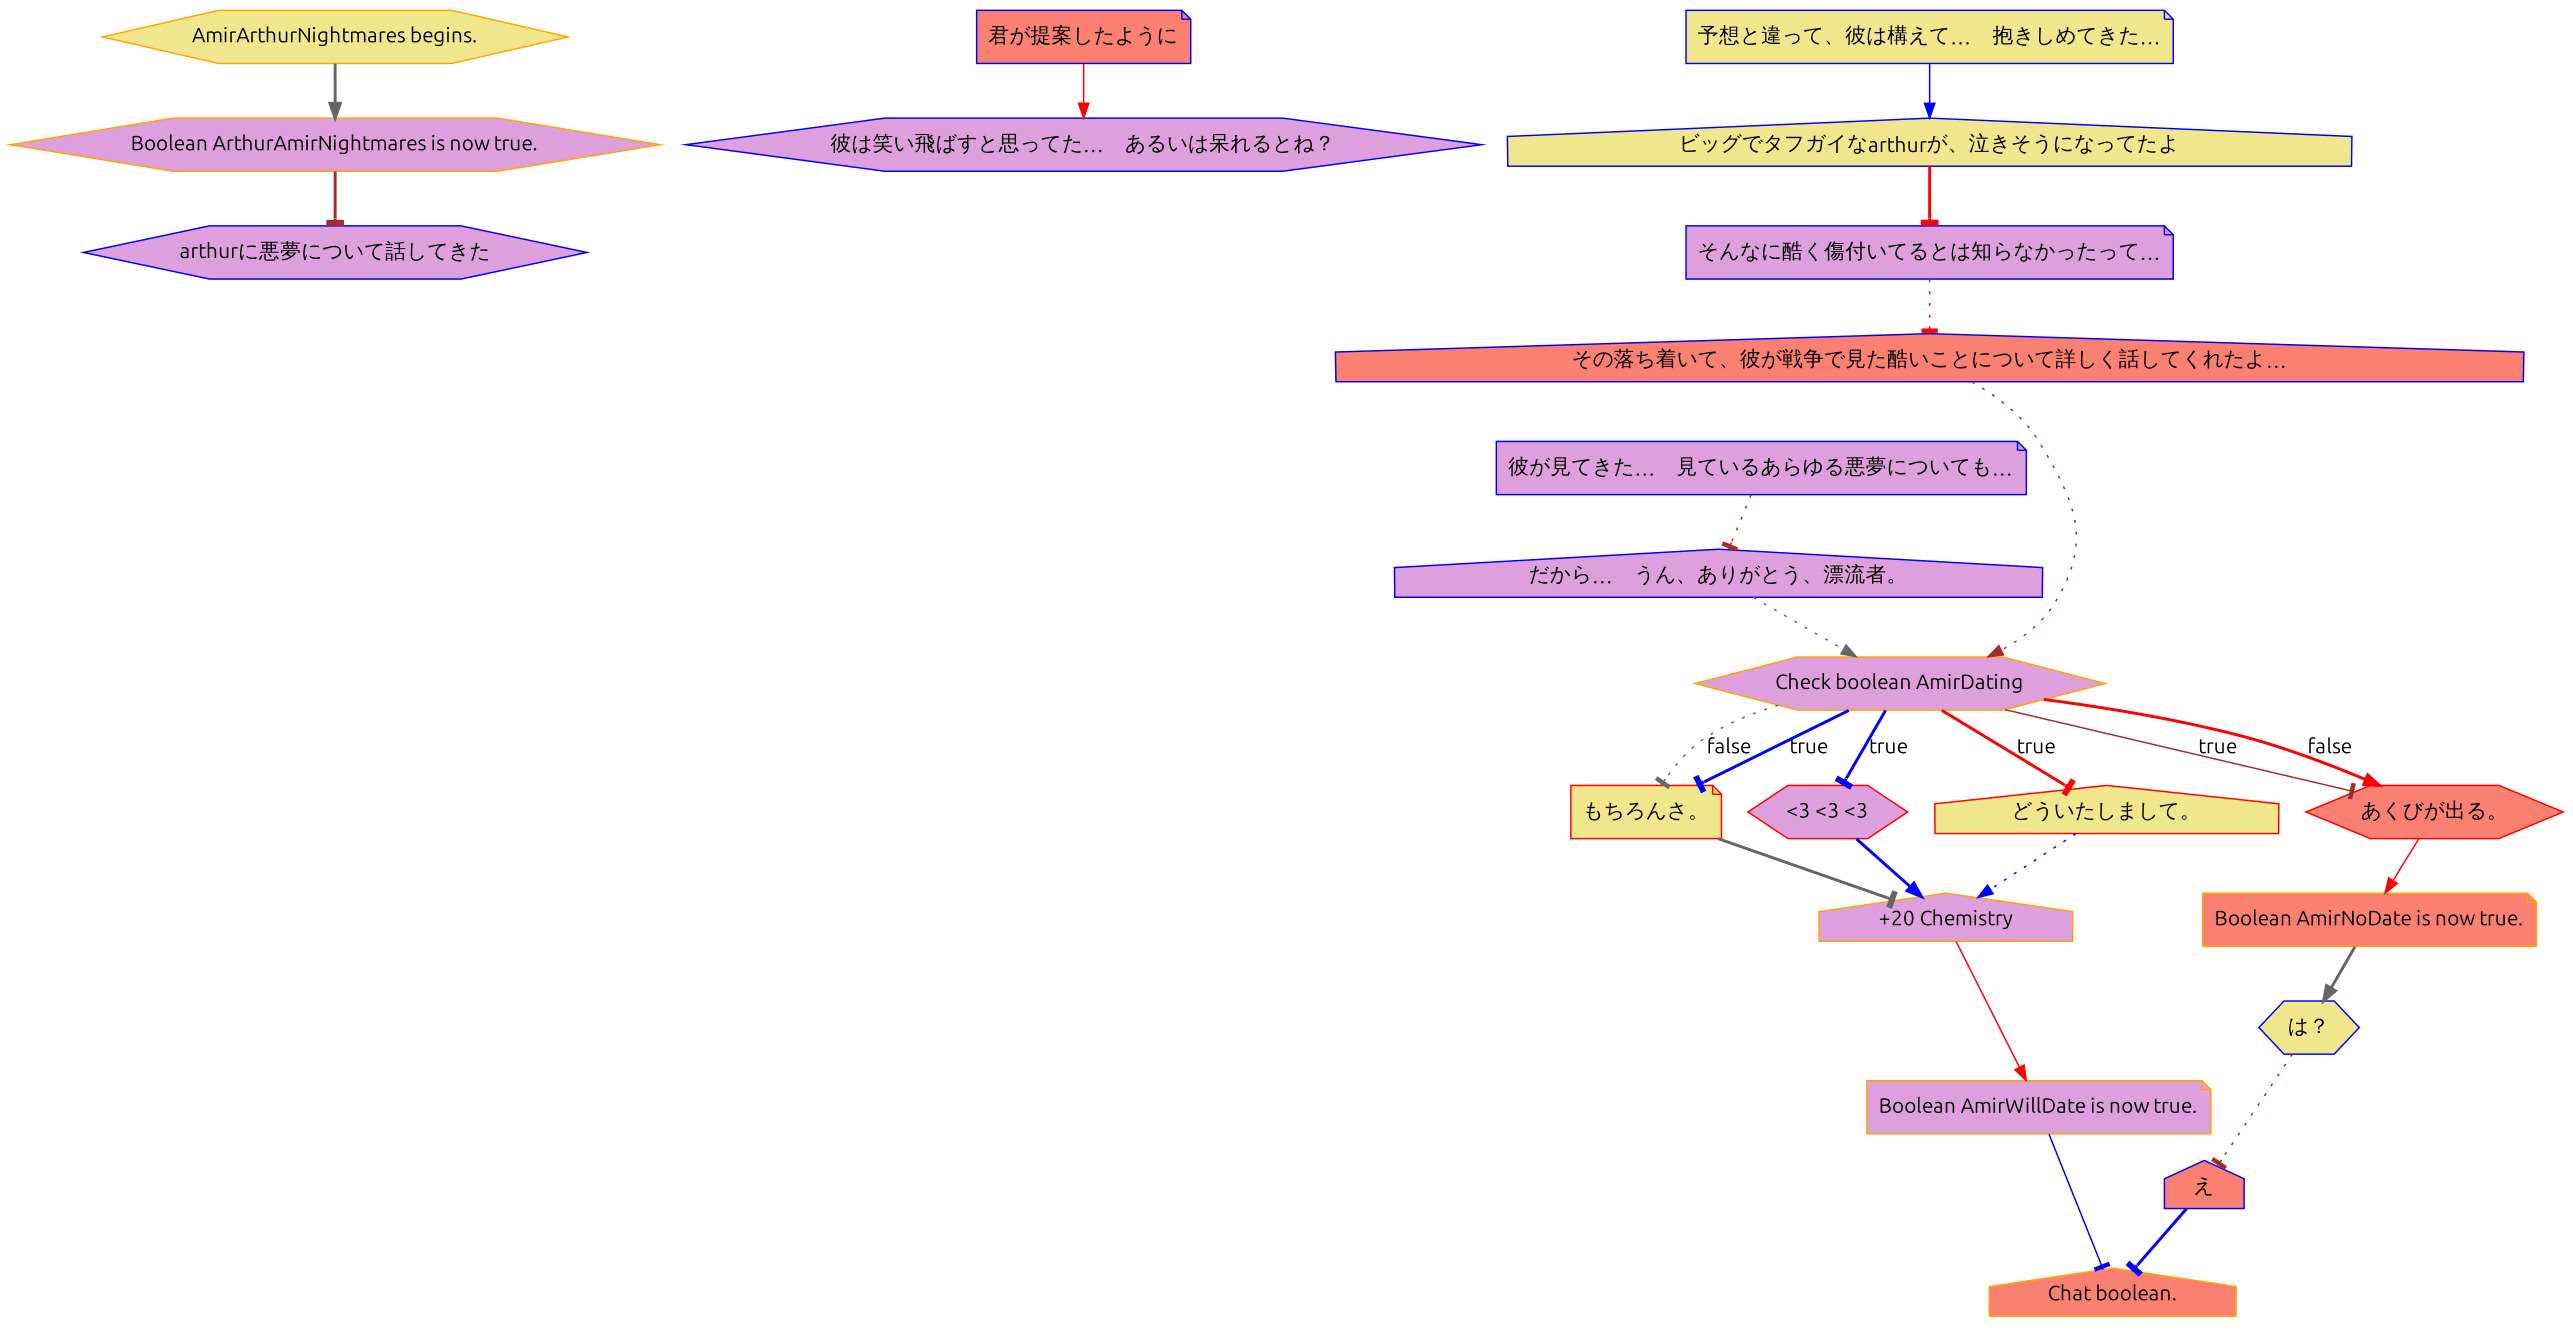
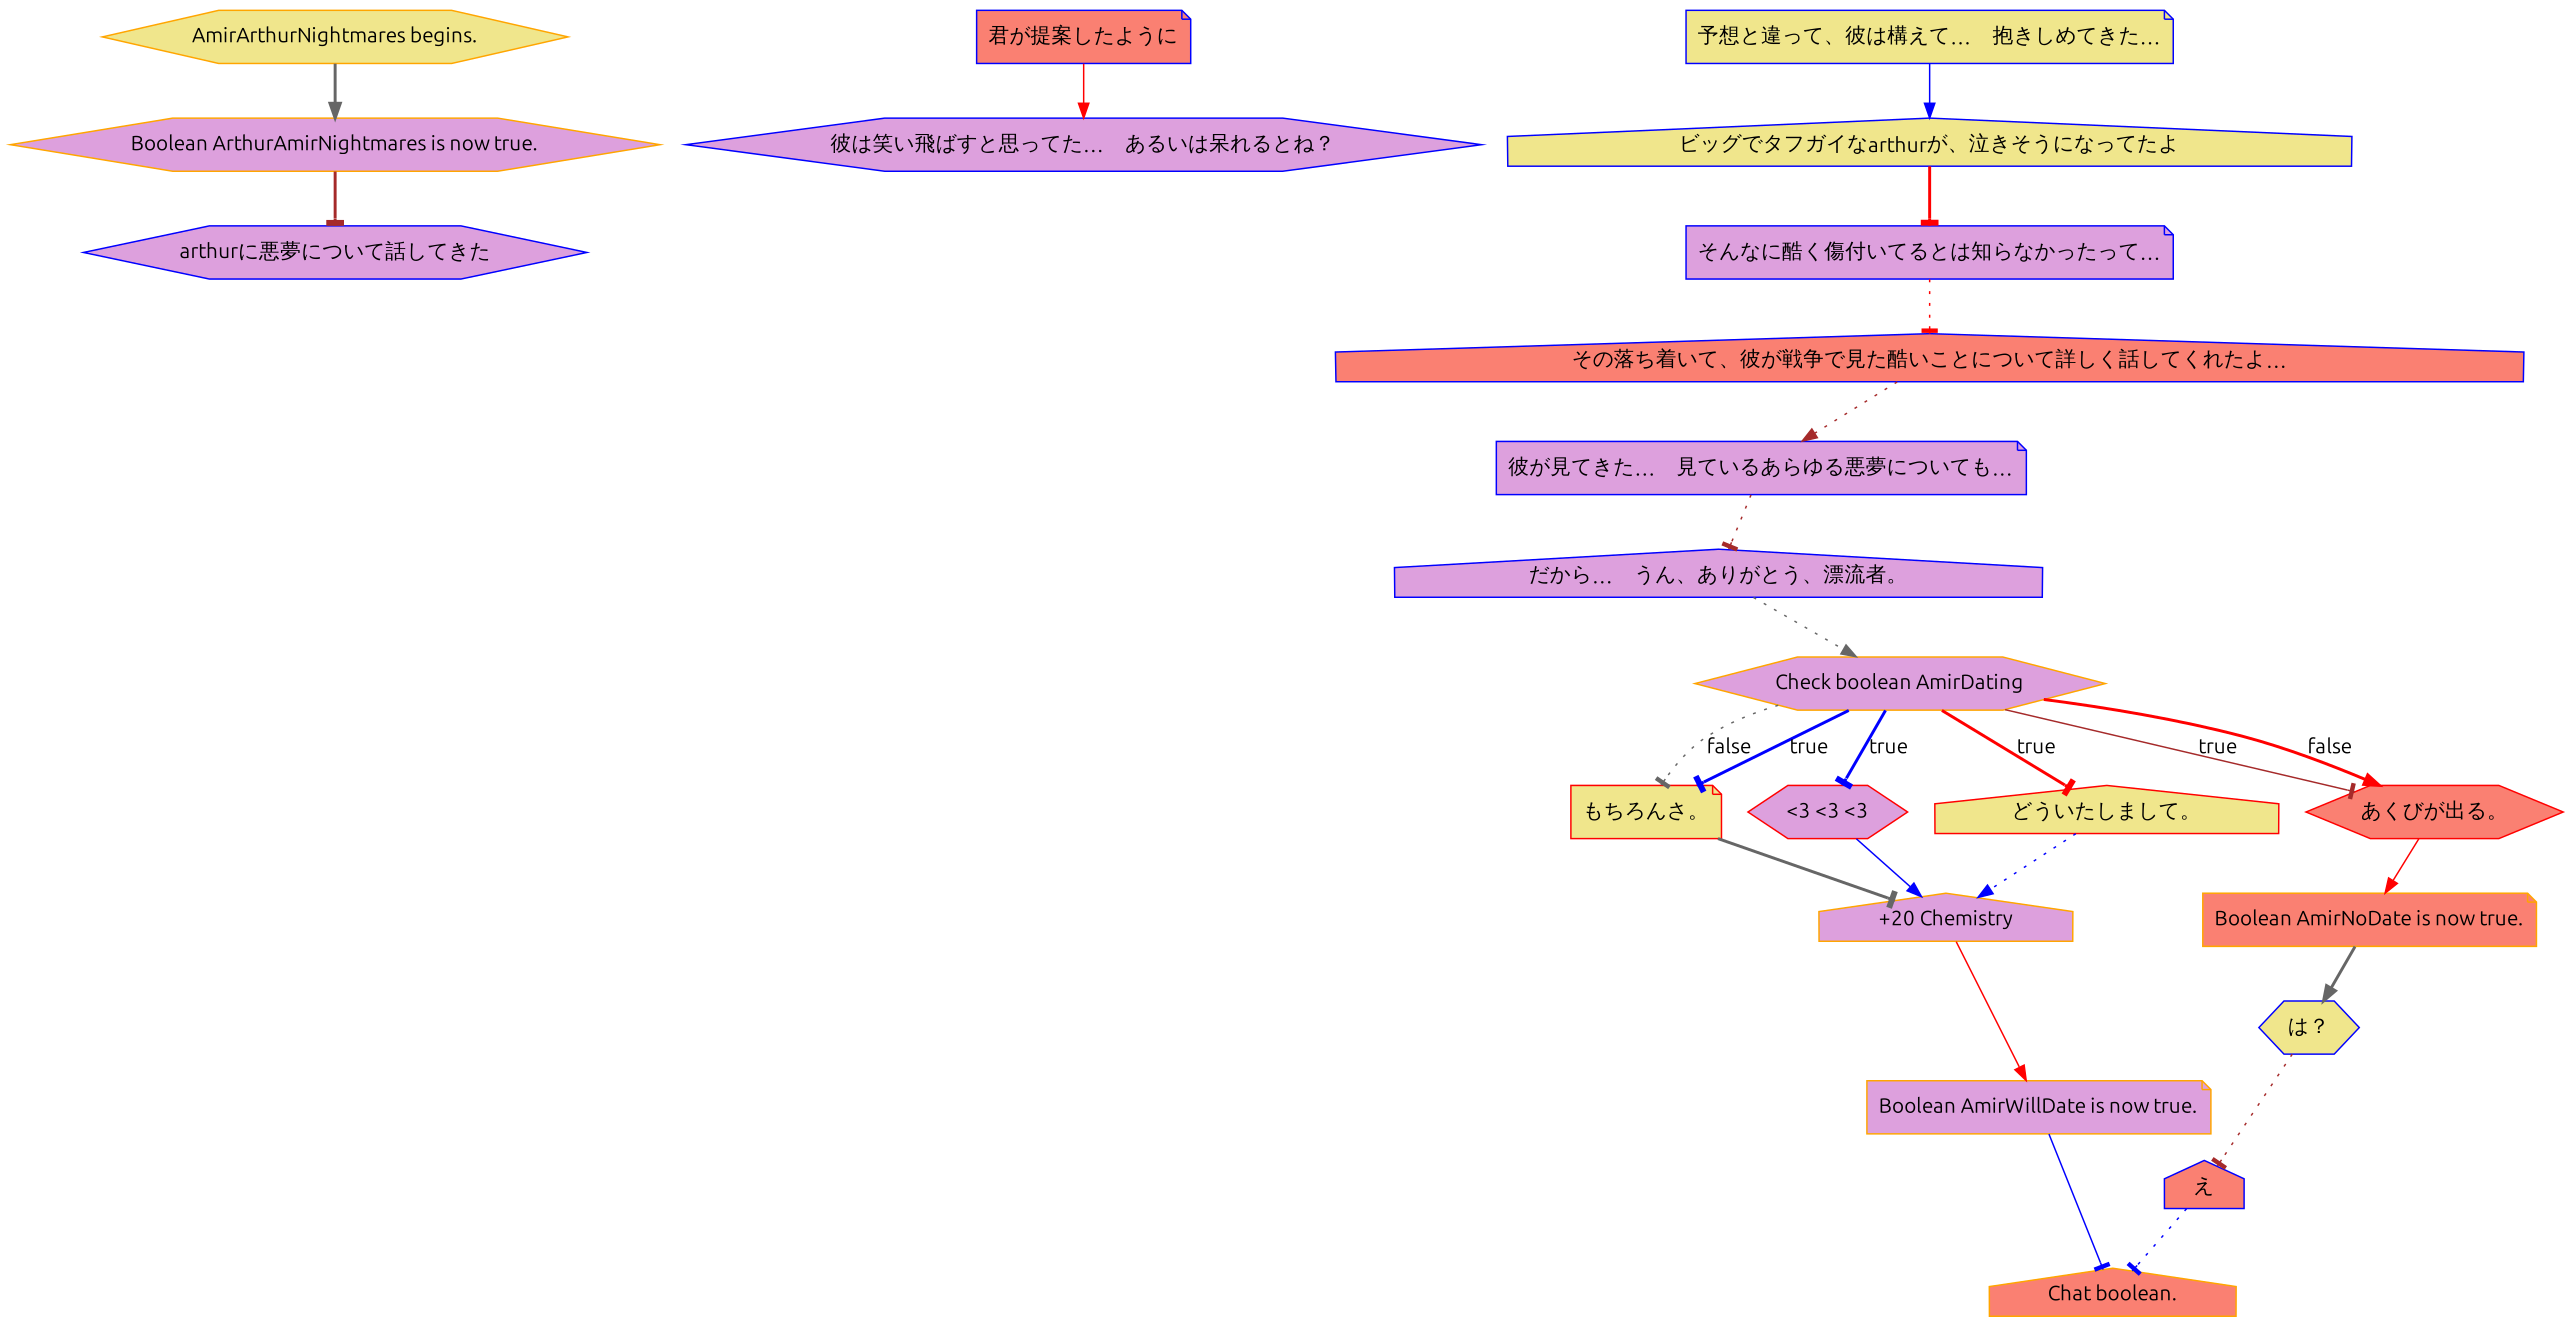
edge "その落ち着いて、彼が戦争で見た酷いことについて詳しく話してくれたよ…" -> "Check boolean AmirDating": now "その落ち着いて、彼が戦争で見た酷いことについて詳しく話してくれたよ…" -> "彼が見てきた…　見ているあらゆる悪夢についても…"
edge "<3 <3 <3" -> "+20 Chemistry": style bold -> solid
edge "え" -> "Chat boolean.": style bold -> dotted
